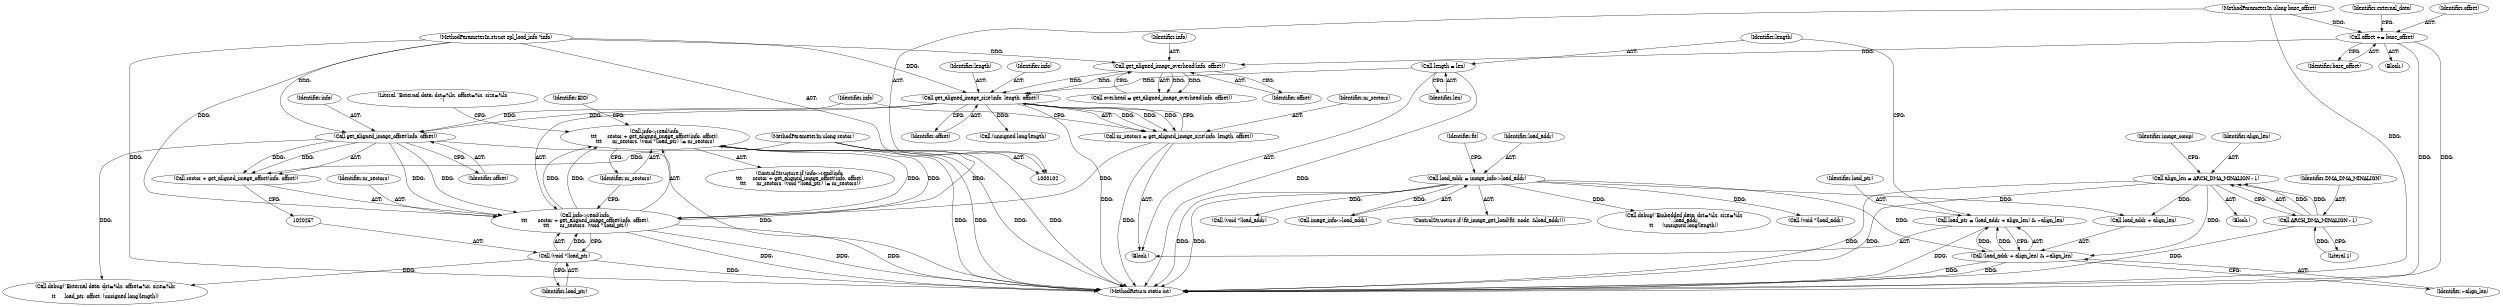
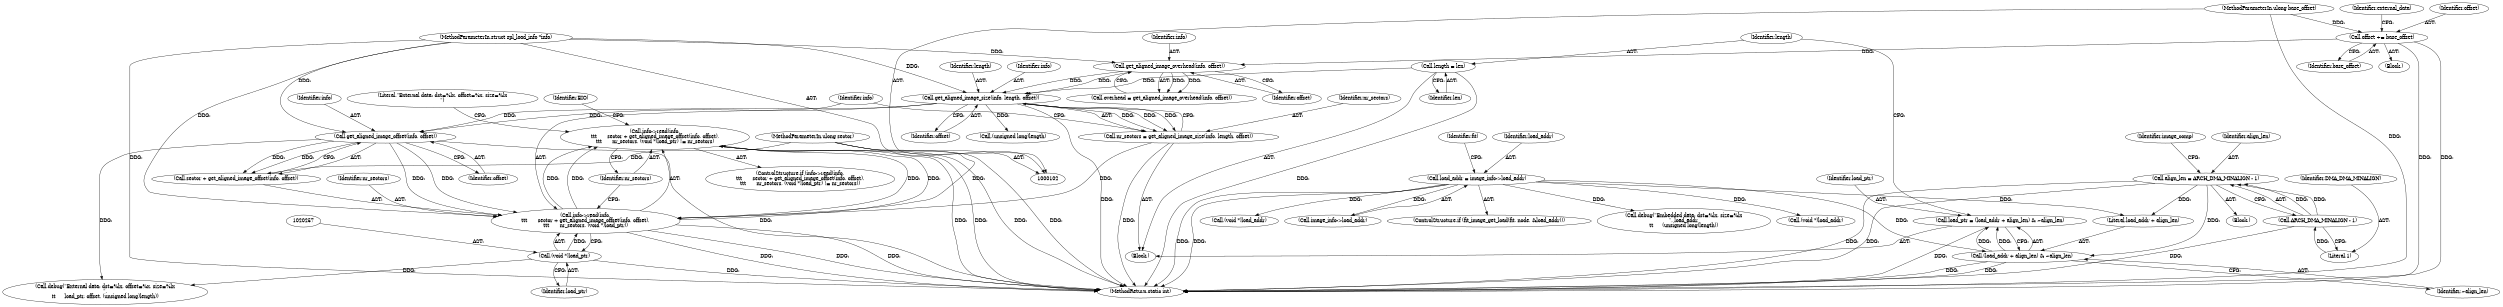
edge "(Call,sector + get_aligned_image_offset(info, offset))" -> "1020257": now "(Call,sector + get_aligned_image_offset(info, offset))" -> "(Call,get_aligned_image_offset(info, offset))"
edge "(Identifier,DMA_DMA_MINALIGN)" -> "(Call,ARCH_DMA_MINALIGN - 1)": now "(Identifier,DMA_DMA_MINALIGN)" -> "(Literal,1)"
node "(Call,load_addr + align_len)": label "(Call,load_addr + align_len)" -> "(Literal,load_addr + align_len)"
